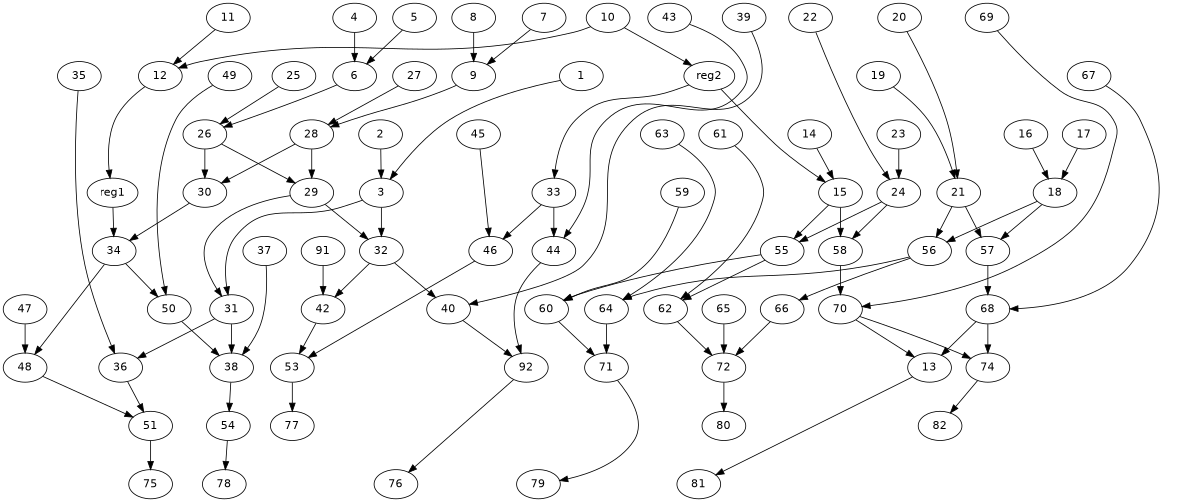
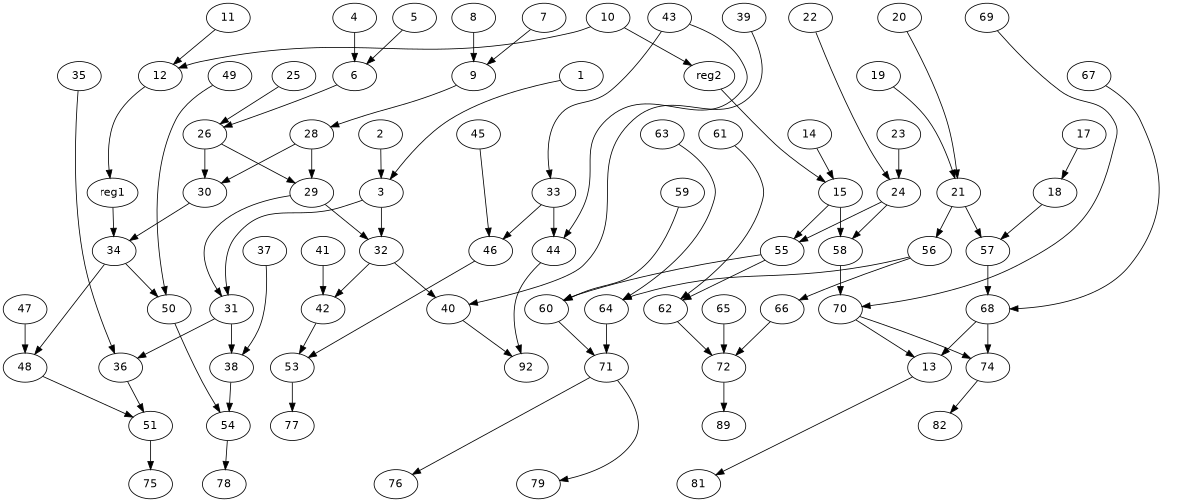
node "27": removed
edge "reg2" -> "33": now "43" -> "33"
node "16": removed
edge "18" -> "56": removed
node "91": label "91" -> "41"
edge "50" -> "38": now "50" -> "54"
edge "92" -> "76": now "71" -> "76"
node "80": label "80" -> "89"
